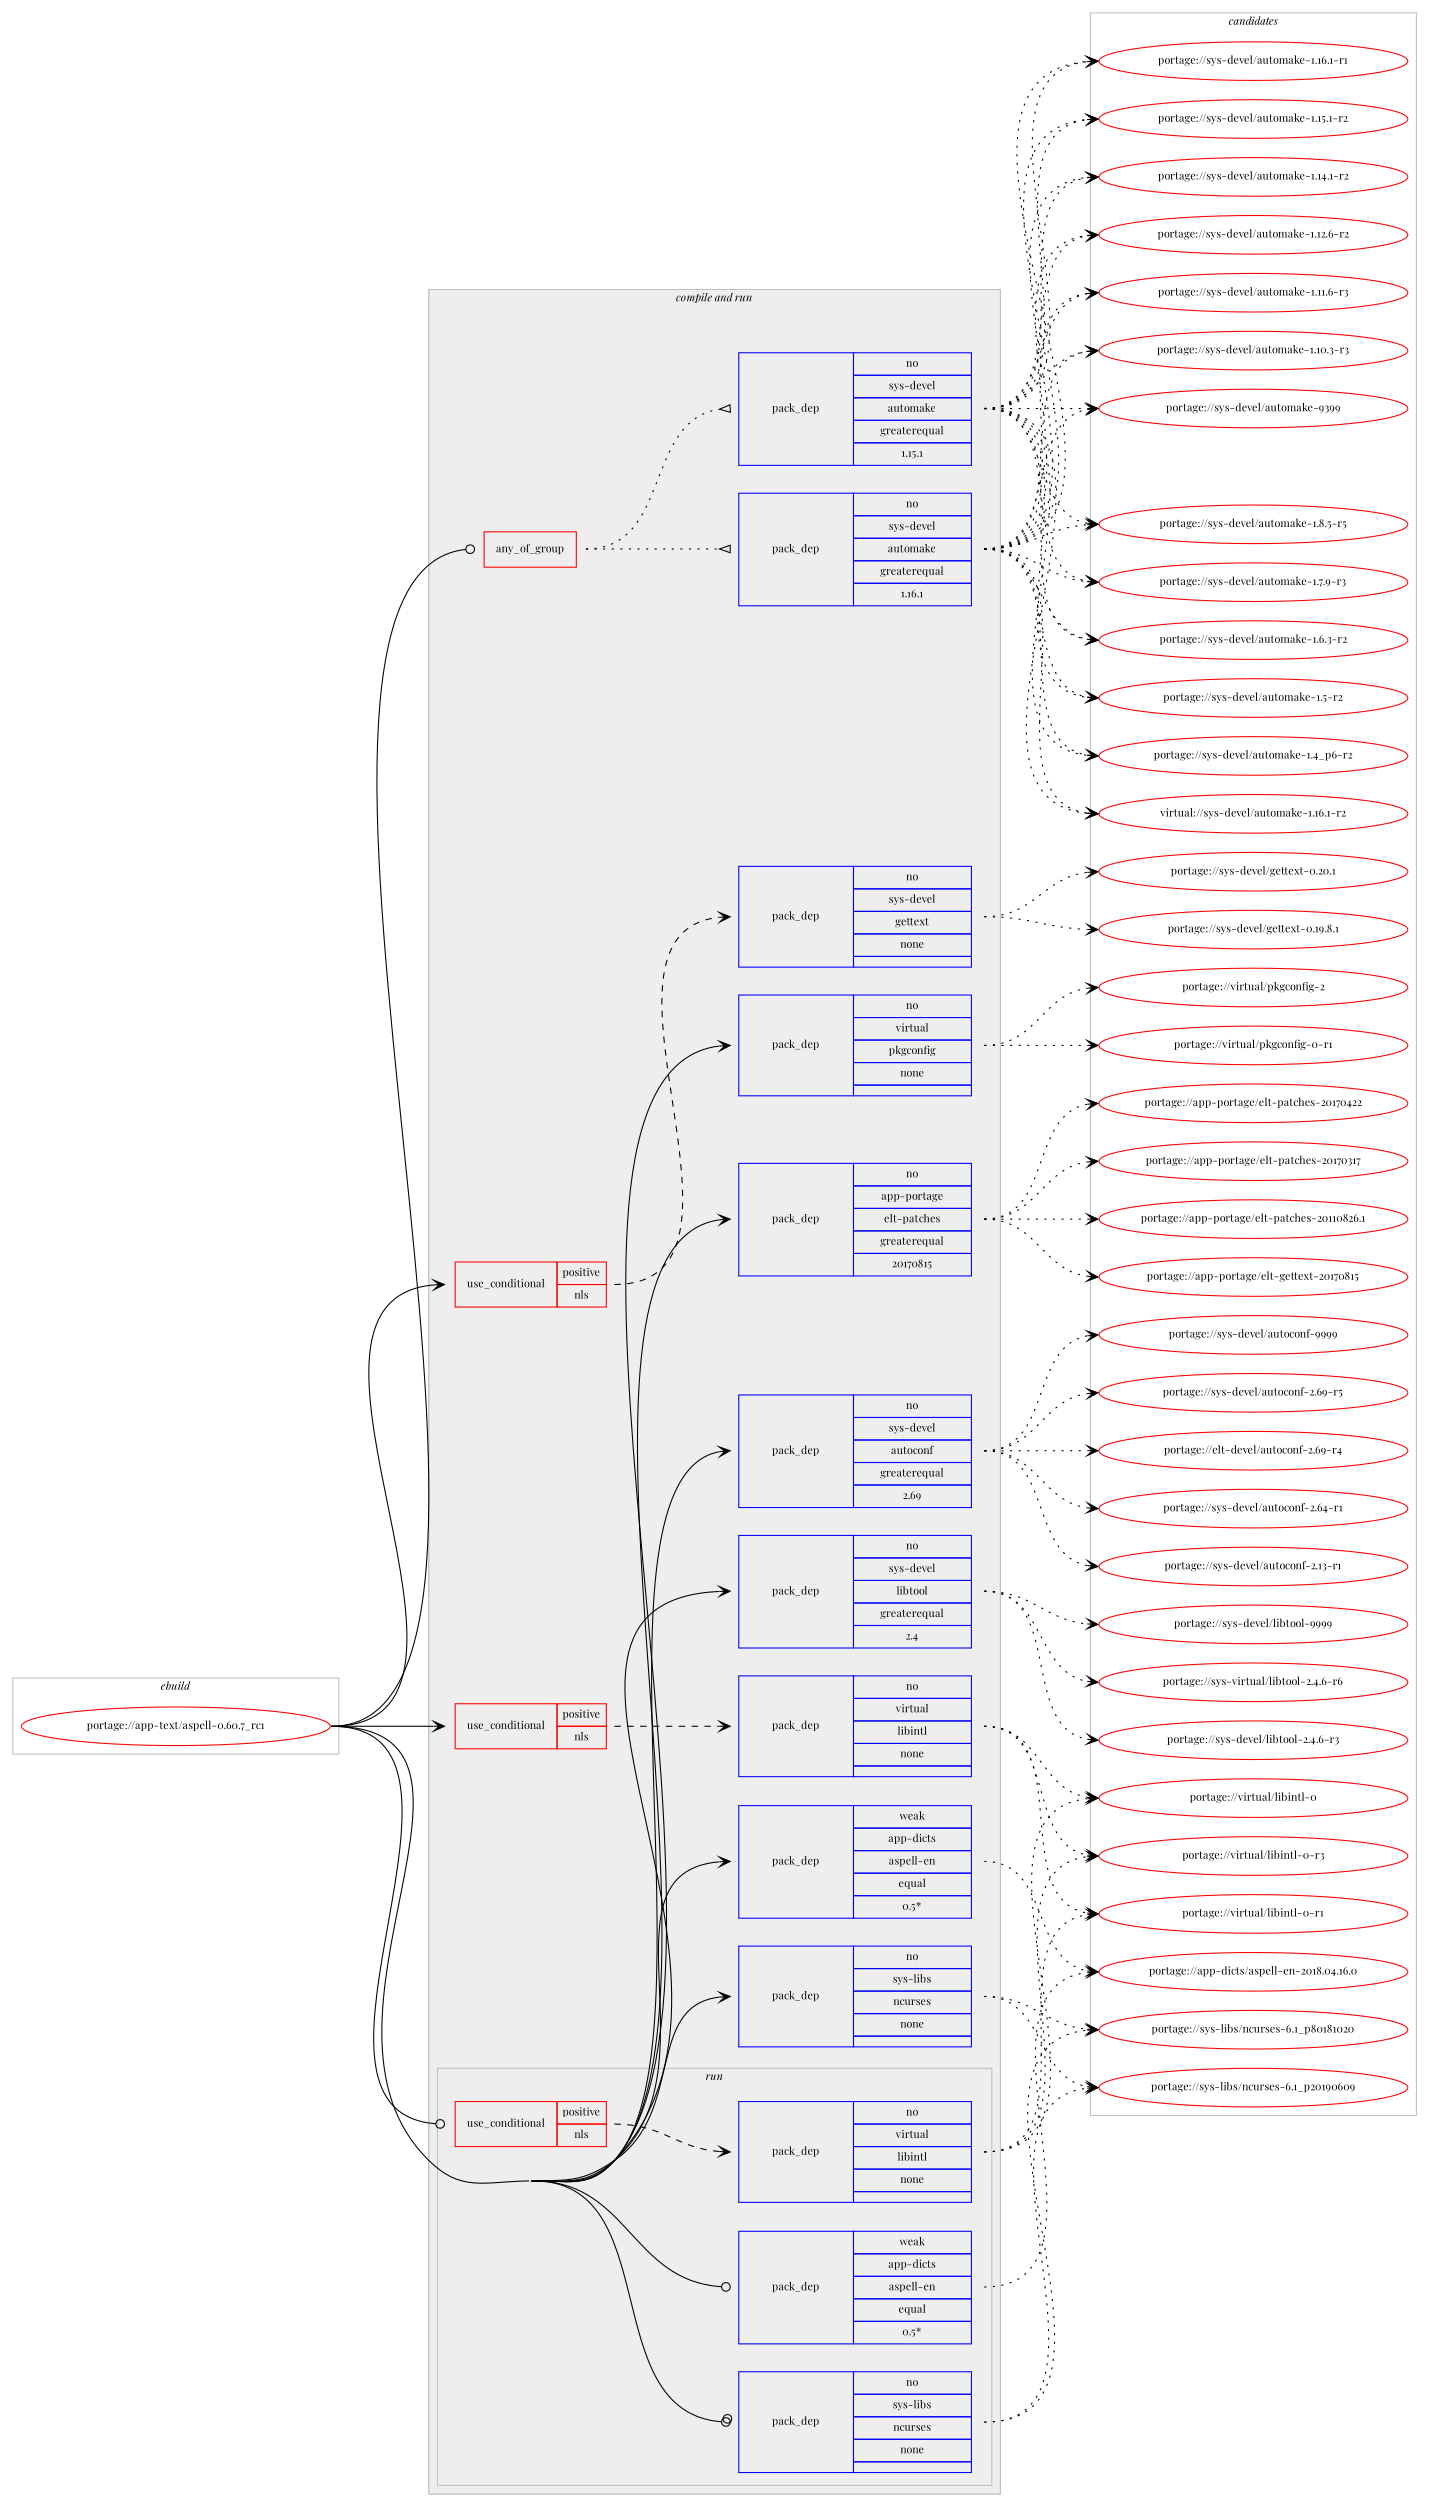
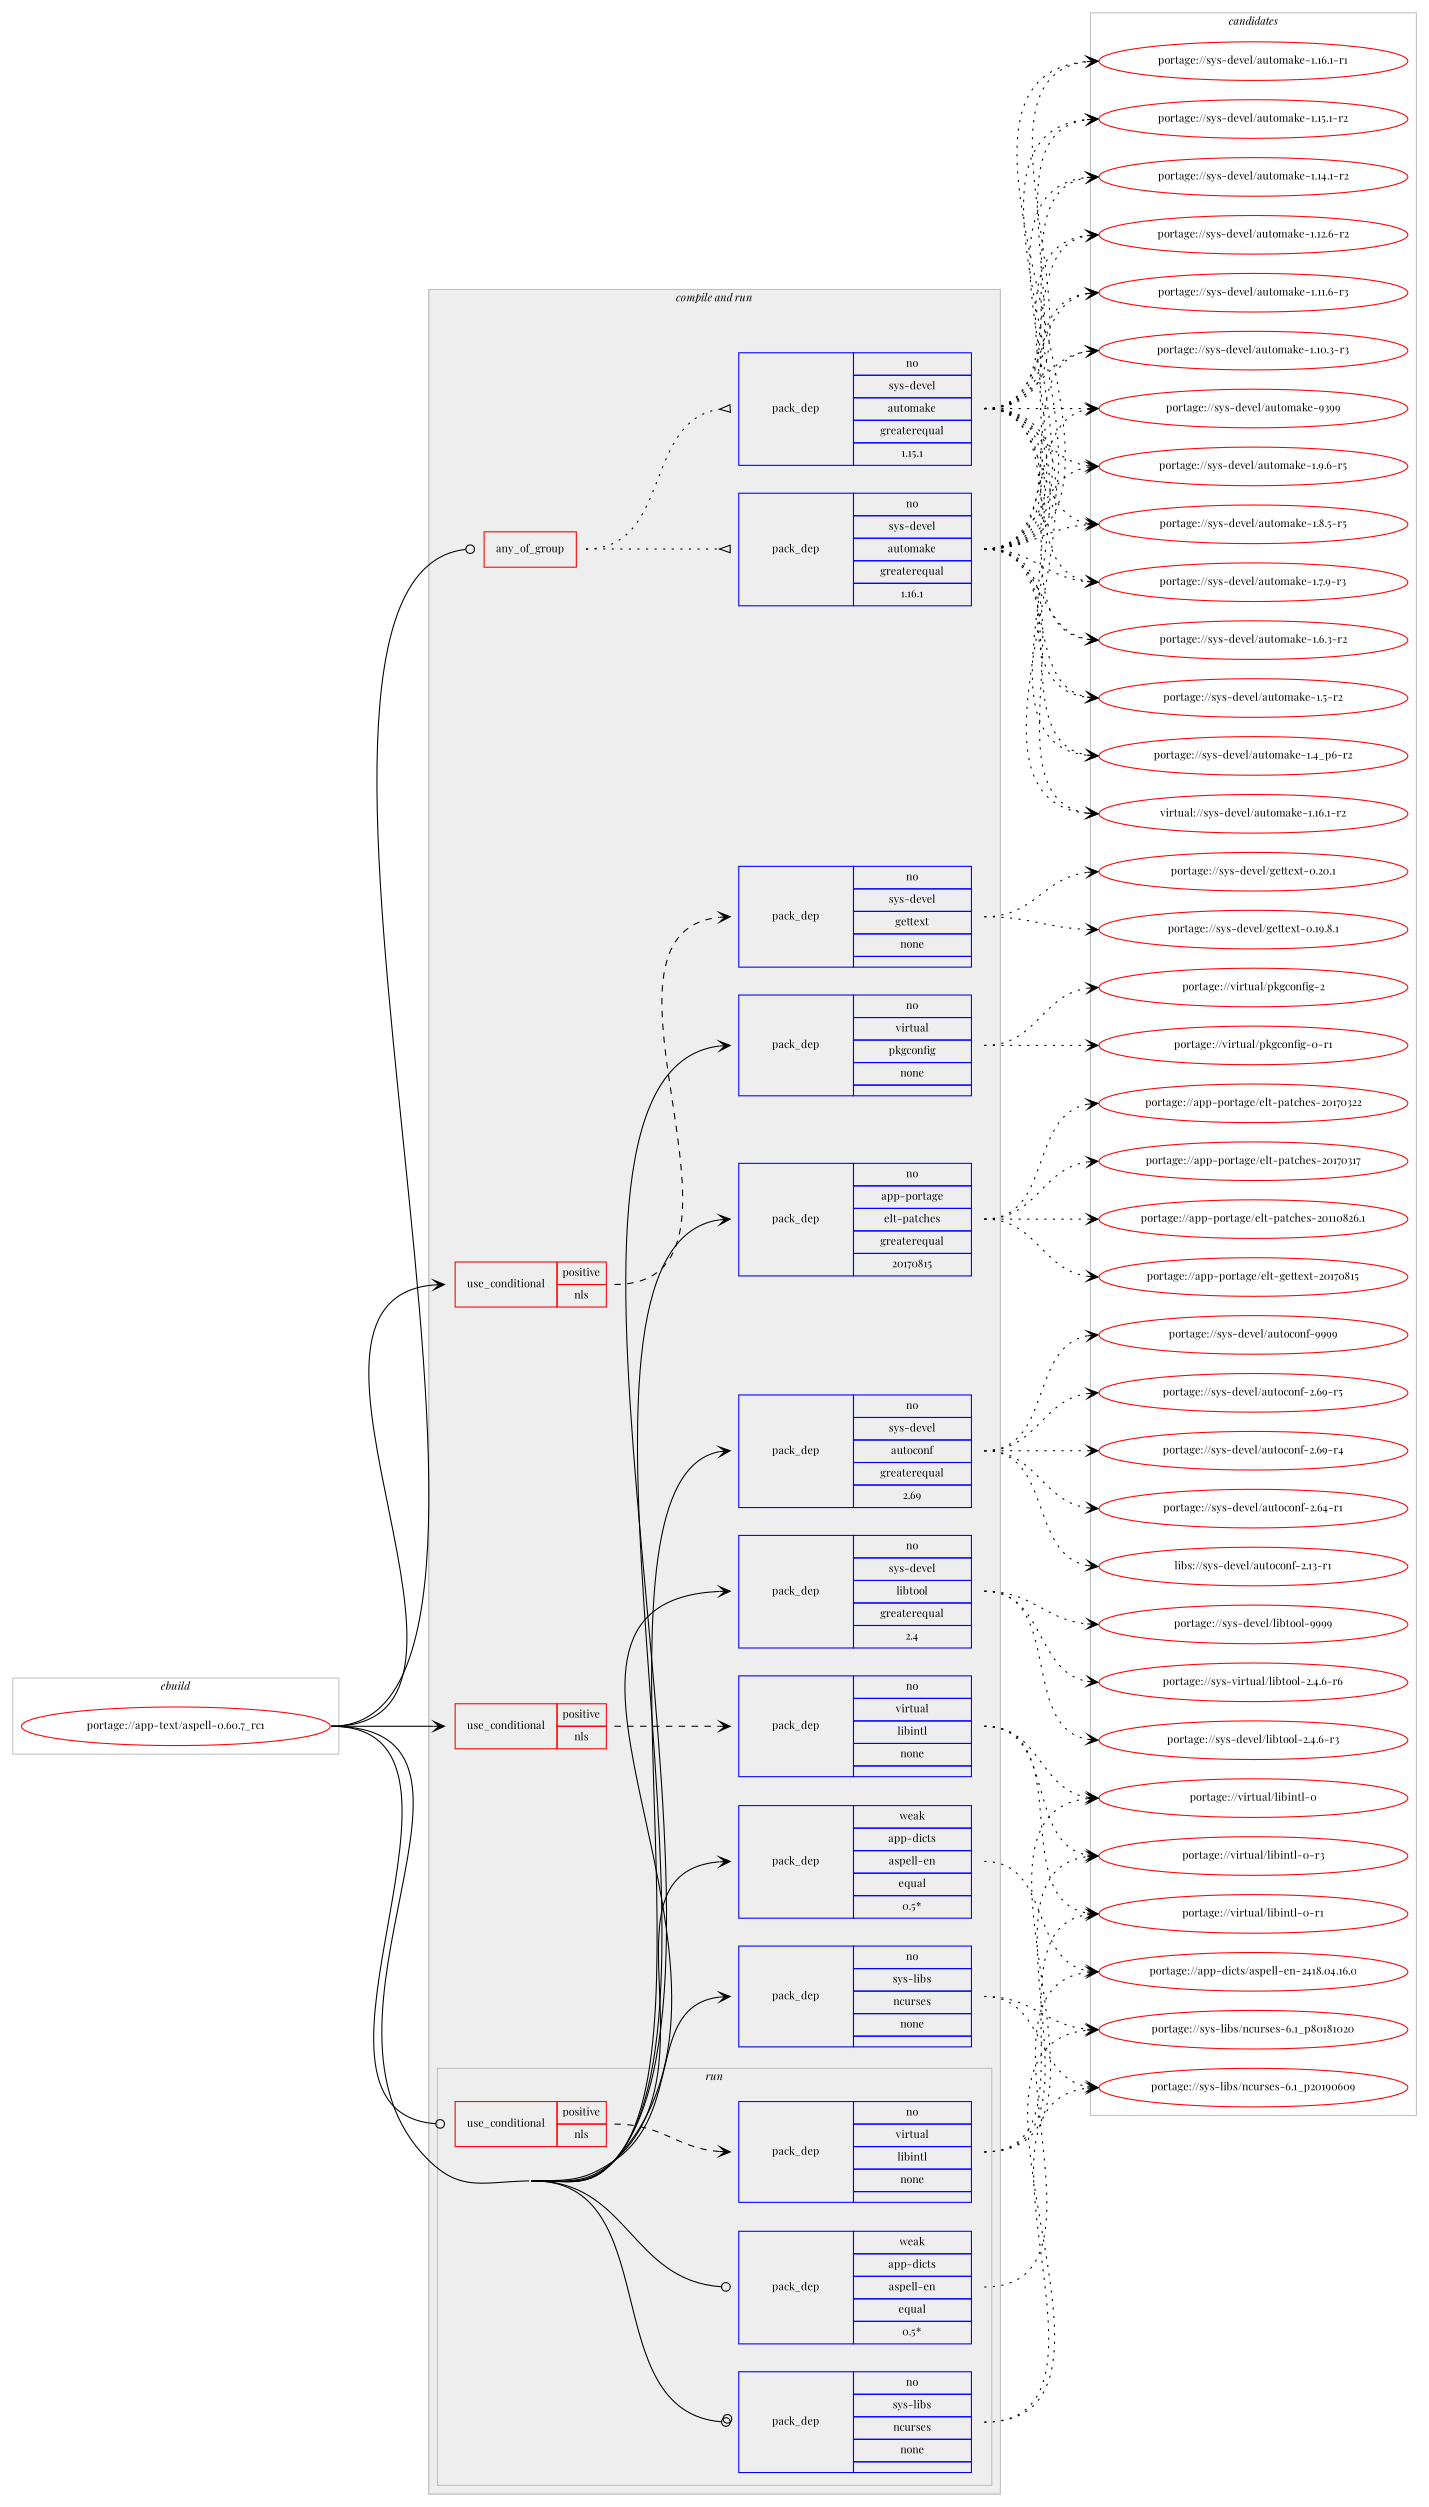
node "portage://sys-devel/automake-1.9.6-r5": added
node "portage://app-portage/elt-patches-20170422": label "portage://app-portage/elt-patches-20170422" -> "portage://app-portage/elt-patches-20170322"
node "portage://elt-devel/autoconf-2.69-r4": label "portage://elt-devel/autoconf-2.69-r4" -> "portage://sys-devel/autoconf-2.69-r4"
node "portage://sys-devel/autoconf-2.13-r1": label "portage://sys-devel/autoconf-2.13-r1" -> "libs://sys-devel/autoconf-2.13-r1"
node "portage://app-dicts/aspell-en-2018.04.16.0": label "portage://app-dicts/aspell-en-2018.04.16.0" -> "portage://app-dicts/aspell-en-2418.04.16.0"
